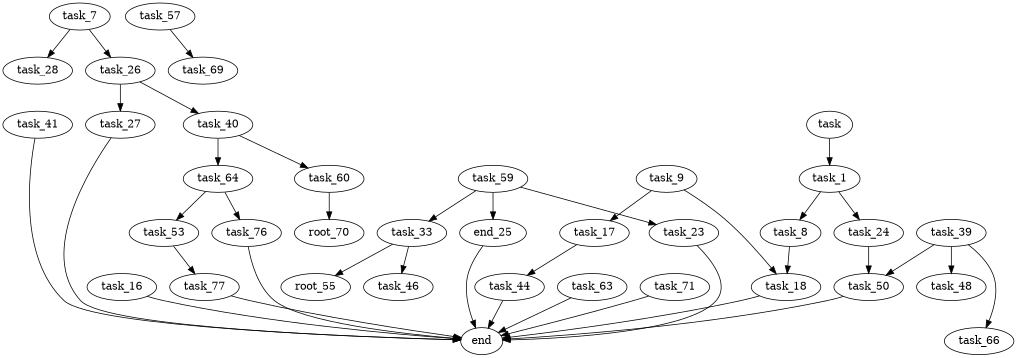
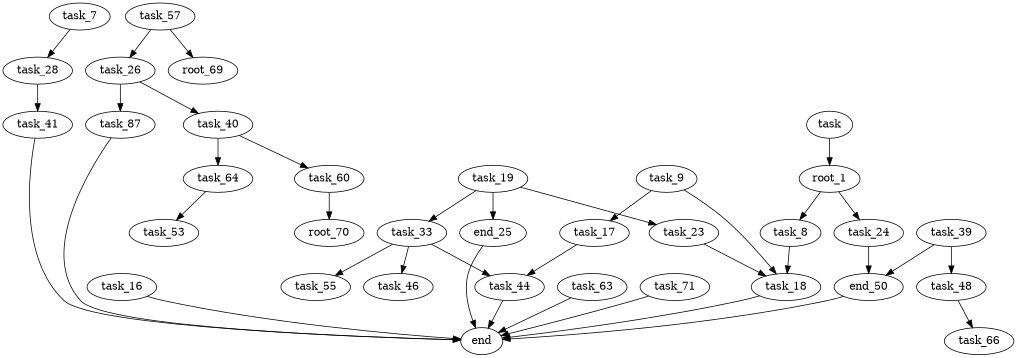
edge "task_7" -> "task_26": now "task_57" -> "task_26"
node "task_69": label "task_69" -> "root_69"
edge "task_28" -> "task_41": added
node "task_27": label "task_27" -> "task_87"
node "task_59": label "task_59" -> "task_19"
node "task_1": label "task_1" -> "root_1"
node "task_76": removed
edge "task_33" -> "task_44": added
edge "task_39" -> "task_66": now "task_48" -> "task_66"
node "task_77": removed
node "root_55": label "root_55" -> "task_55"
node "task_50": label "task_50" -> "end_50"
edge "task_23" -> "end": now "task_23" -> "task_18"
